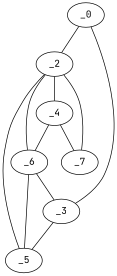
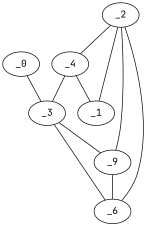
edge "_0" -- "_2": removed
edge "_4" -- "_6": now "_4" -- "_3"
node "_7": label "_7" -> "_1"
node "_5": label "_5" -> "_9"
